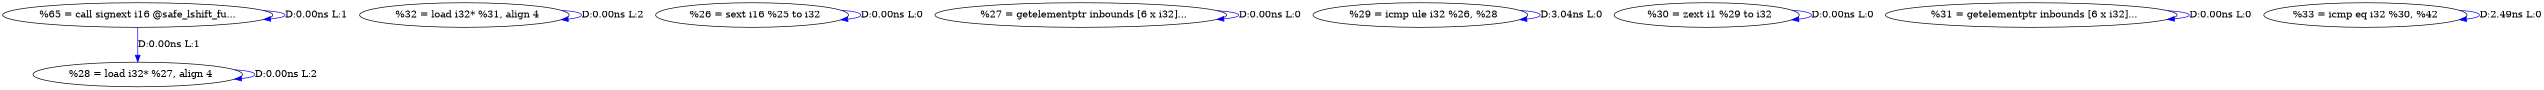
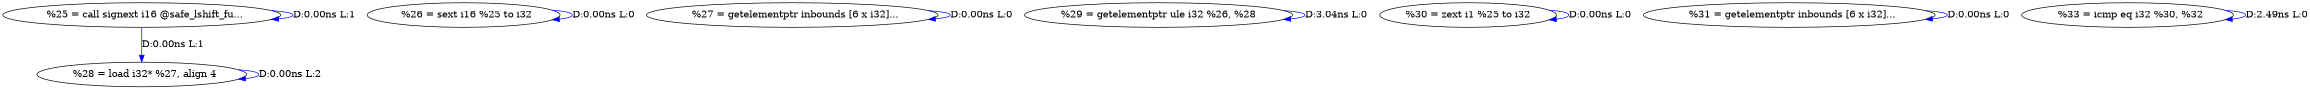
node "%65 = call signext i16 @safe_lshift_fu...": label "%65 = call signext i16 @safe_lshift_fu..." -> "%25 = call signext i16 @safe_lshift_fu..."
node "%32 = load i32* %31, align 4": removed
node "%29 = icmp ule i32 %26, %28": label "%29 = icmp ule i32 %26, %28" -> "%29 = getelementptr ule i32 %26, %28"
node "%30 = zext i1 %29 to i32": label "%30 = zext i1 %29 to i32" -> "%30 = zext i1 %25 to i32"
node "%33 = icmp eq i32 %30, %42": label "%33 = icmp eq i32 %30, %42" -> "%33 = icmp eq i32 %30, %32"
